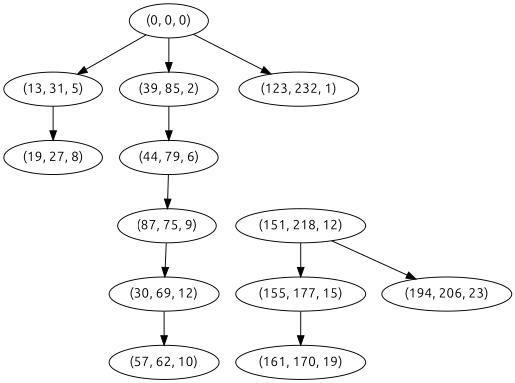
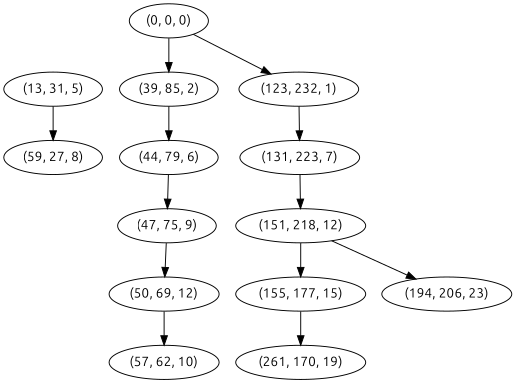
edge "(0, 0, 0)" -> "(13, 31, 5)": removed
node "(19, 27, 8)": label "(19, 27, 8)" -> "(59, 27, 8)"
node "(131, 223, 7)": added
node "(87, 75, 9)": label "(87, 75, 9)" -> "(47, 75, 9)"
node "(30, 69, 12)": label "(30, 69, 12)" -> "(50, 69, 12)"
node "(161, 170, 19)": label "(161, 170, 19)" -> "(261, 170, 19)"
